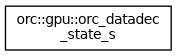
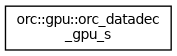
node "orc::gpu::orc_datadec _state_s": label "orc::gpu::orc_datadec _state_s" -> "orc::gpu::orc_datadec _gpu_s"
